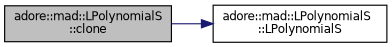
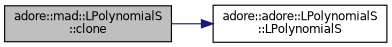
node "adore::mad::LPolynomialS ::LPolynomialS": label "adore::mad::LPolynomialS ::LPolynomialS" -> "adore::adore::LPolynomialS ::LPolynomialS"
